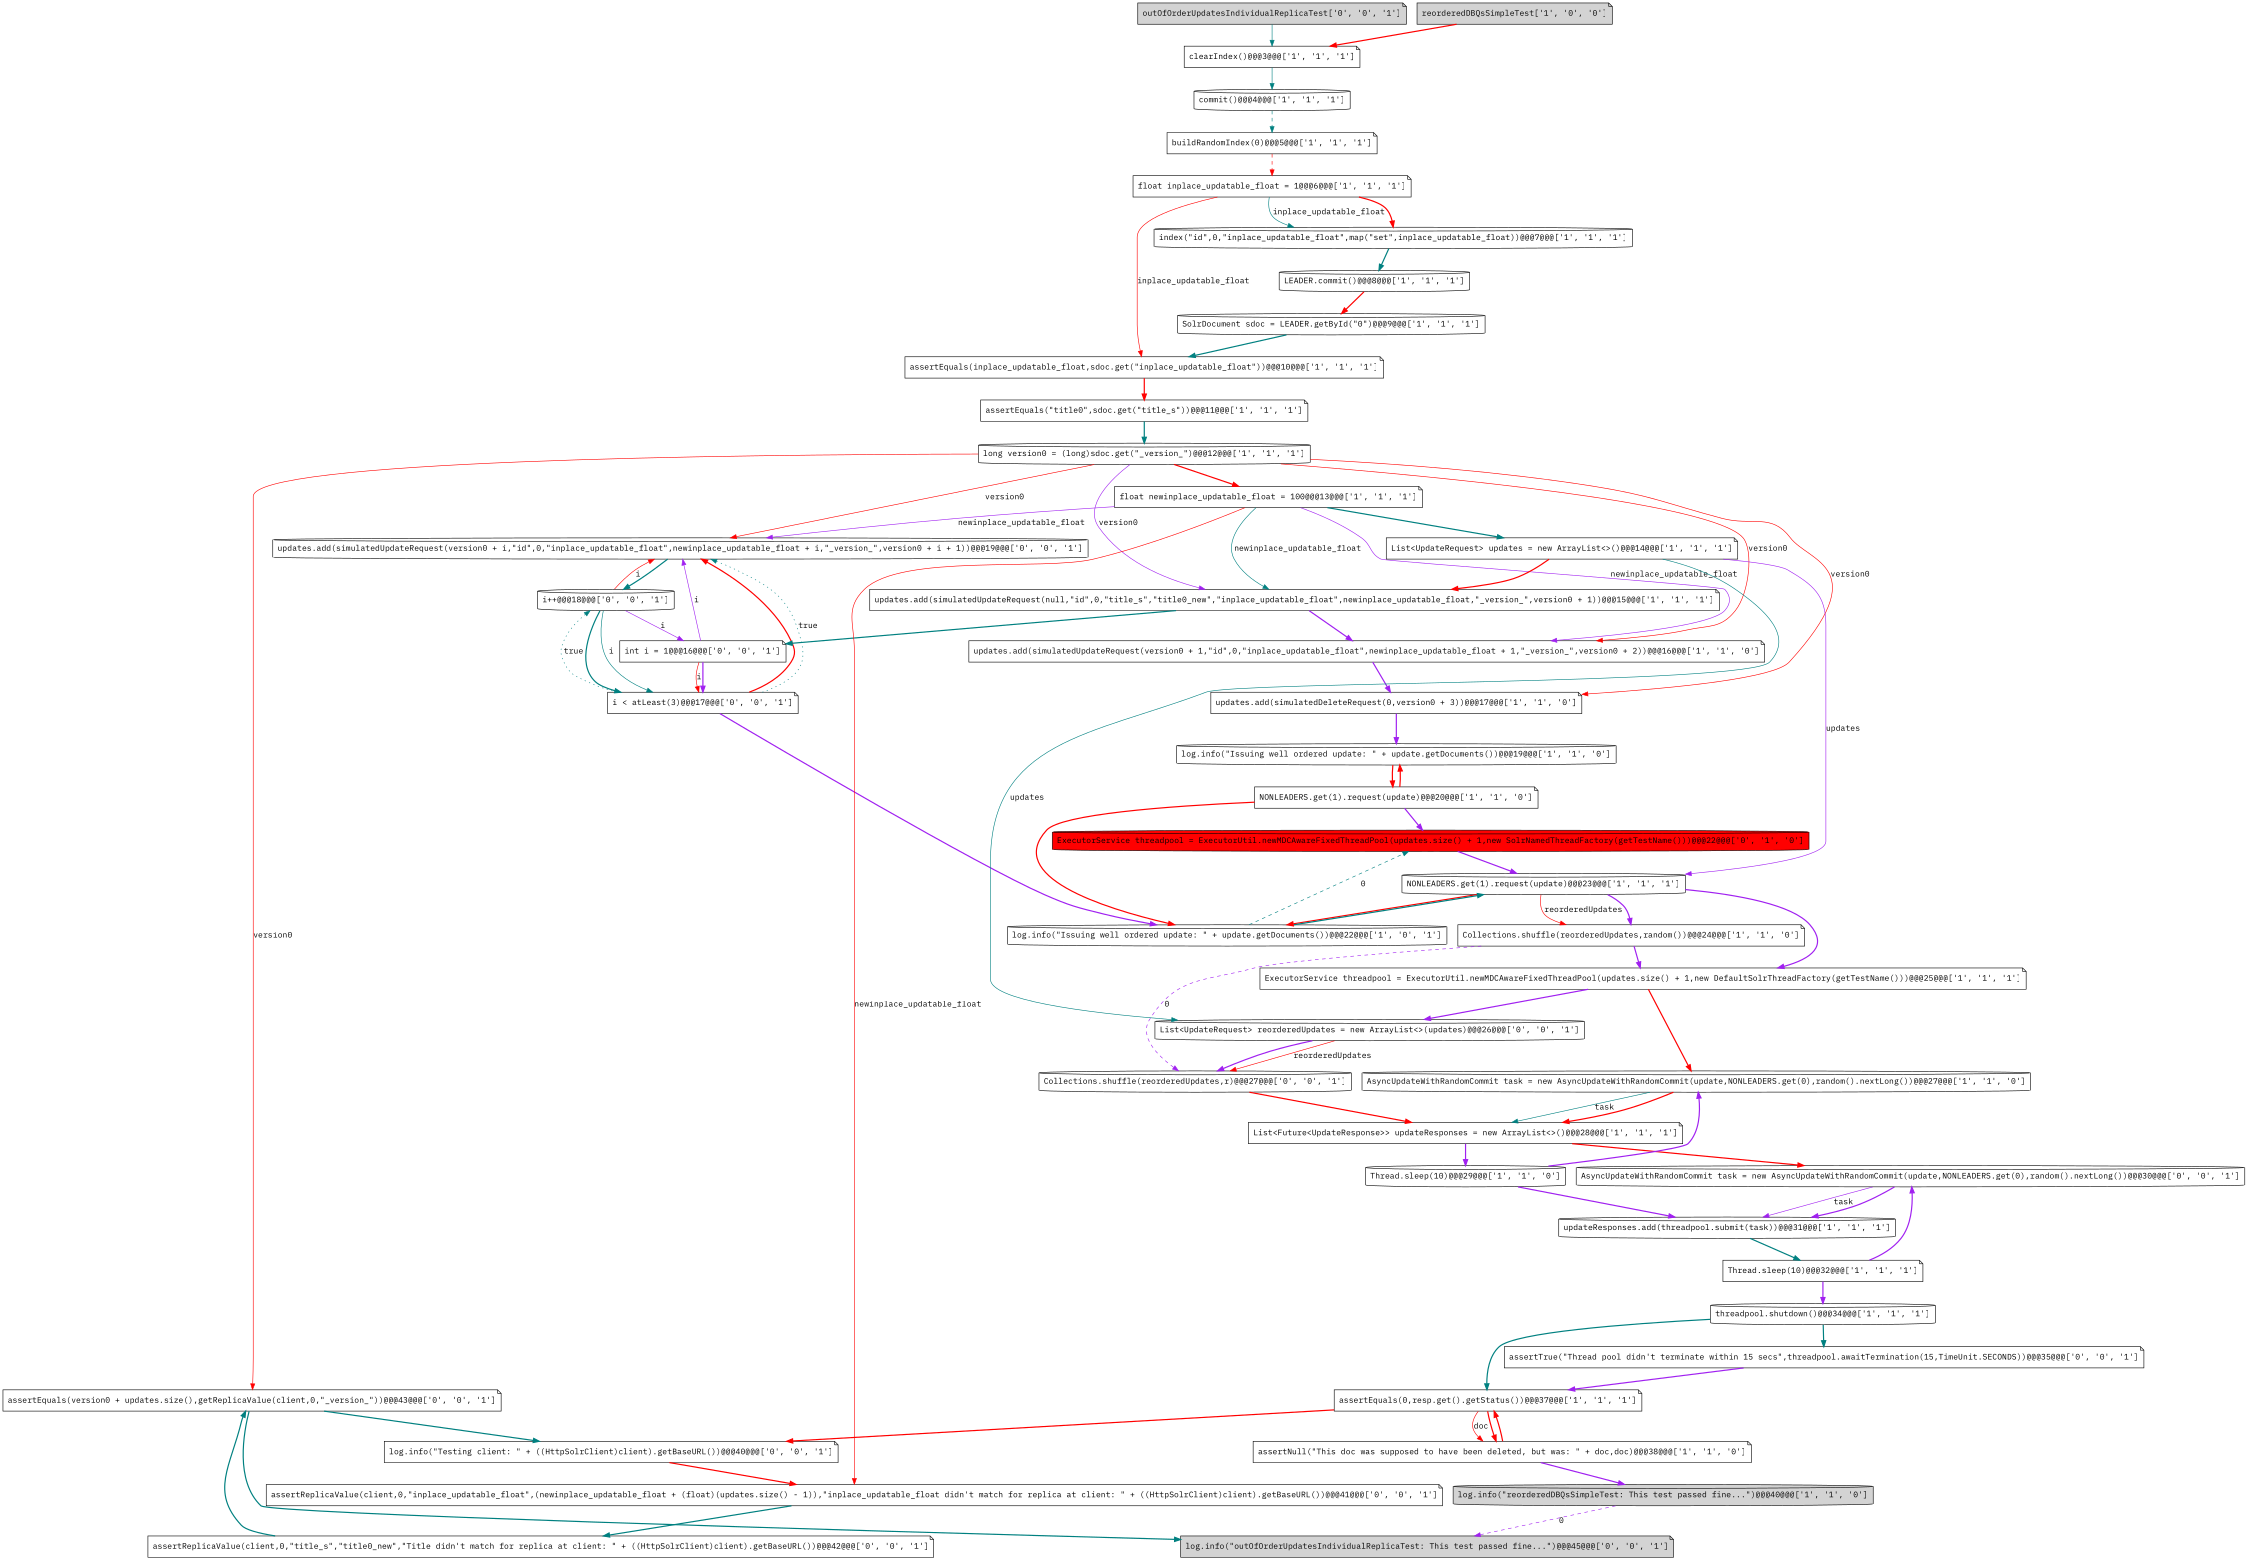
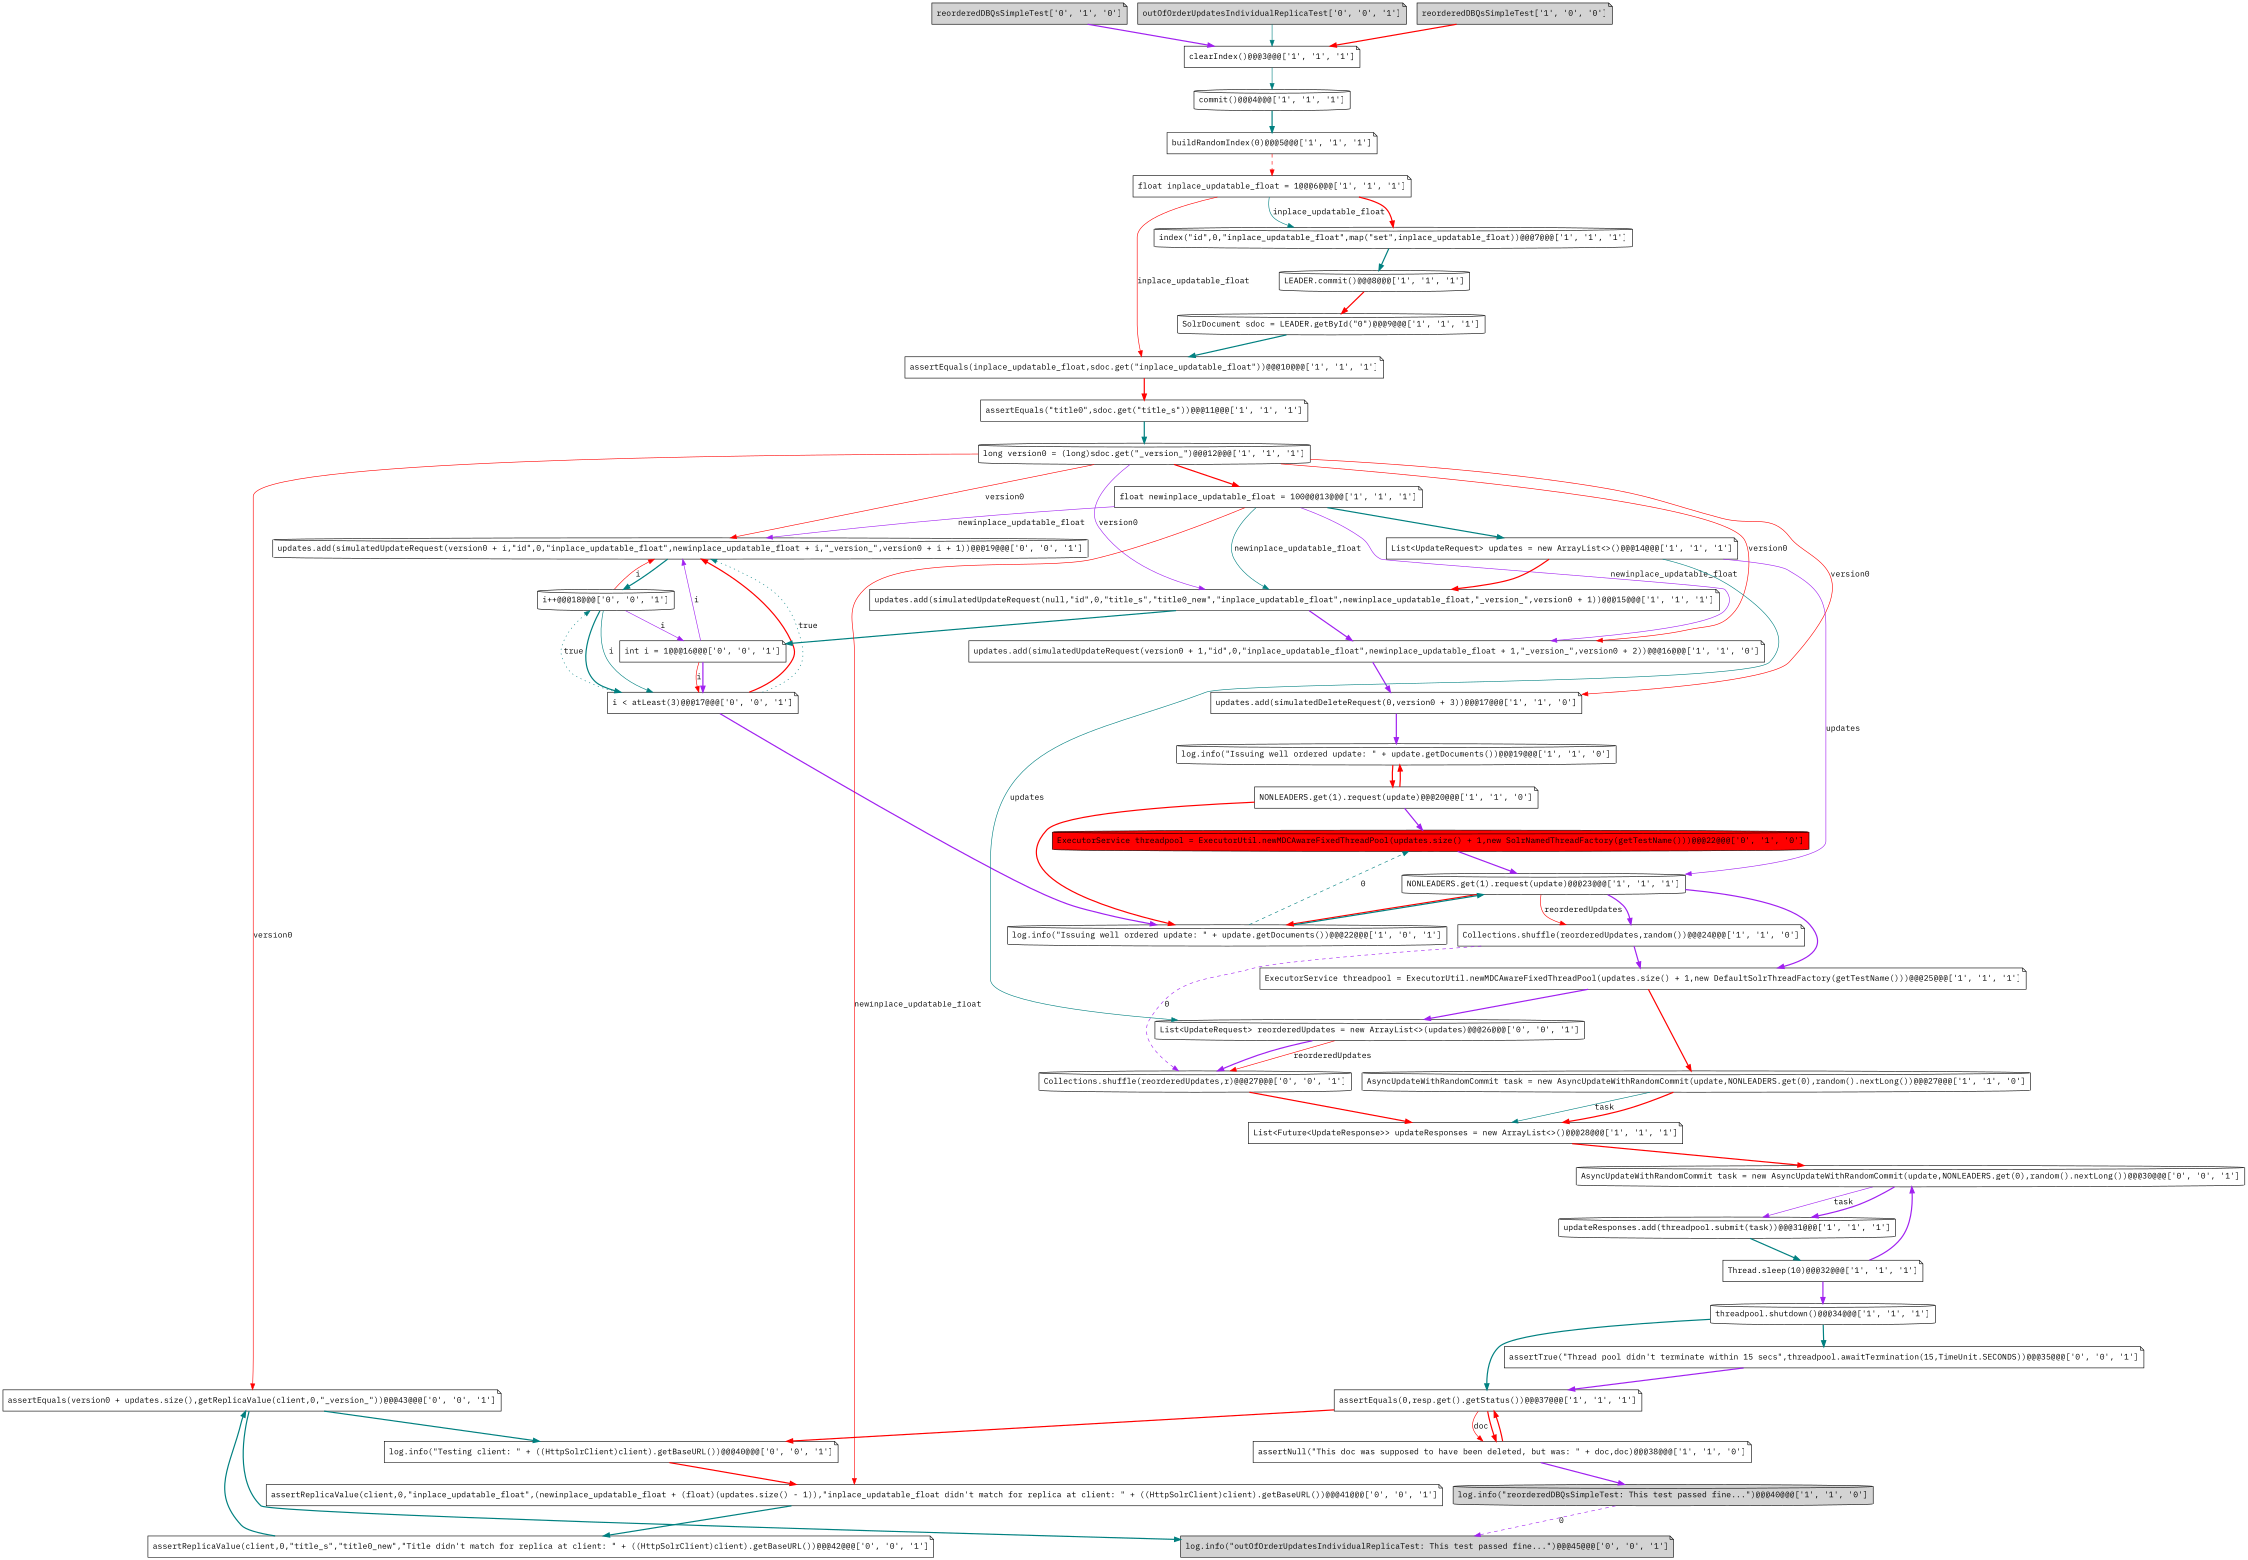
node "reorderedDBQsSimpleTest['0', '1', '0']": added
edge "commit()@@@4@@@['1', '1', '1']" -> "buildRandomIndex(0)@@@5@@@['1', '1', '1']": style dashed -> bold
node "Thread.sleep(10)@@@29@@@['1', '1', '0']": removed
